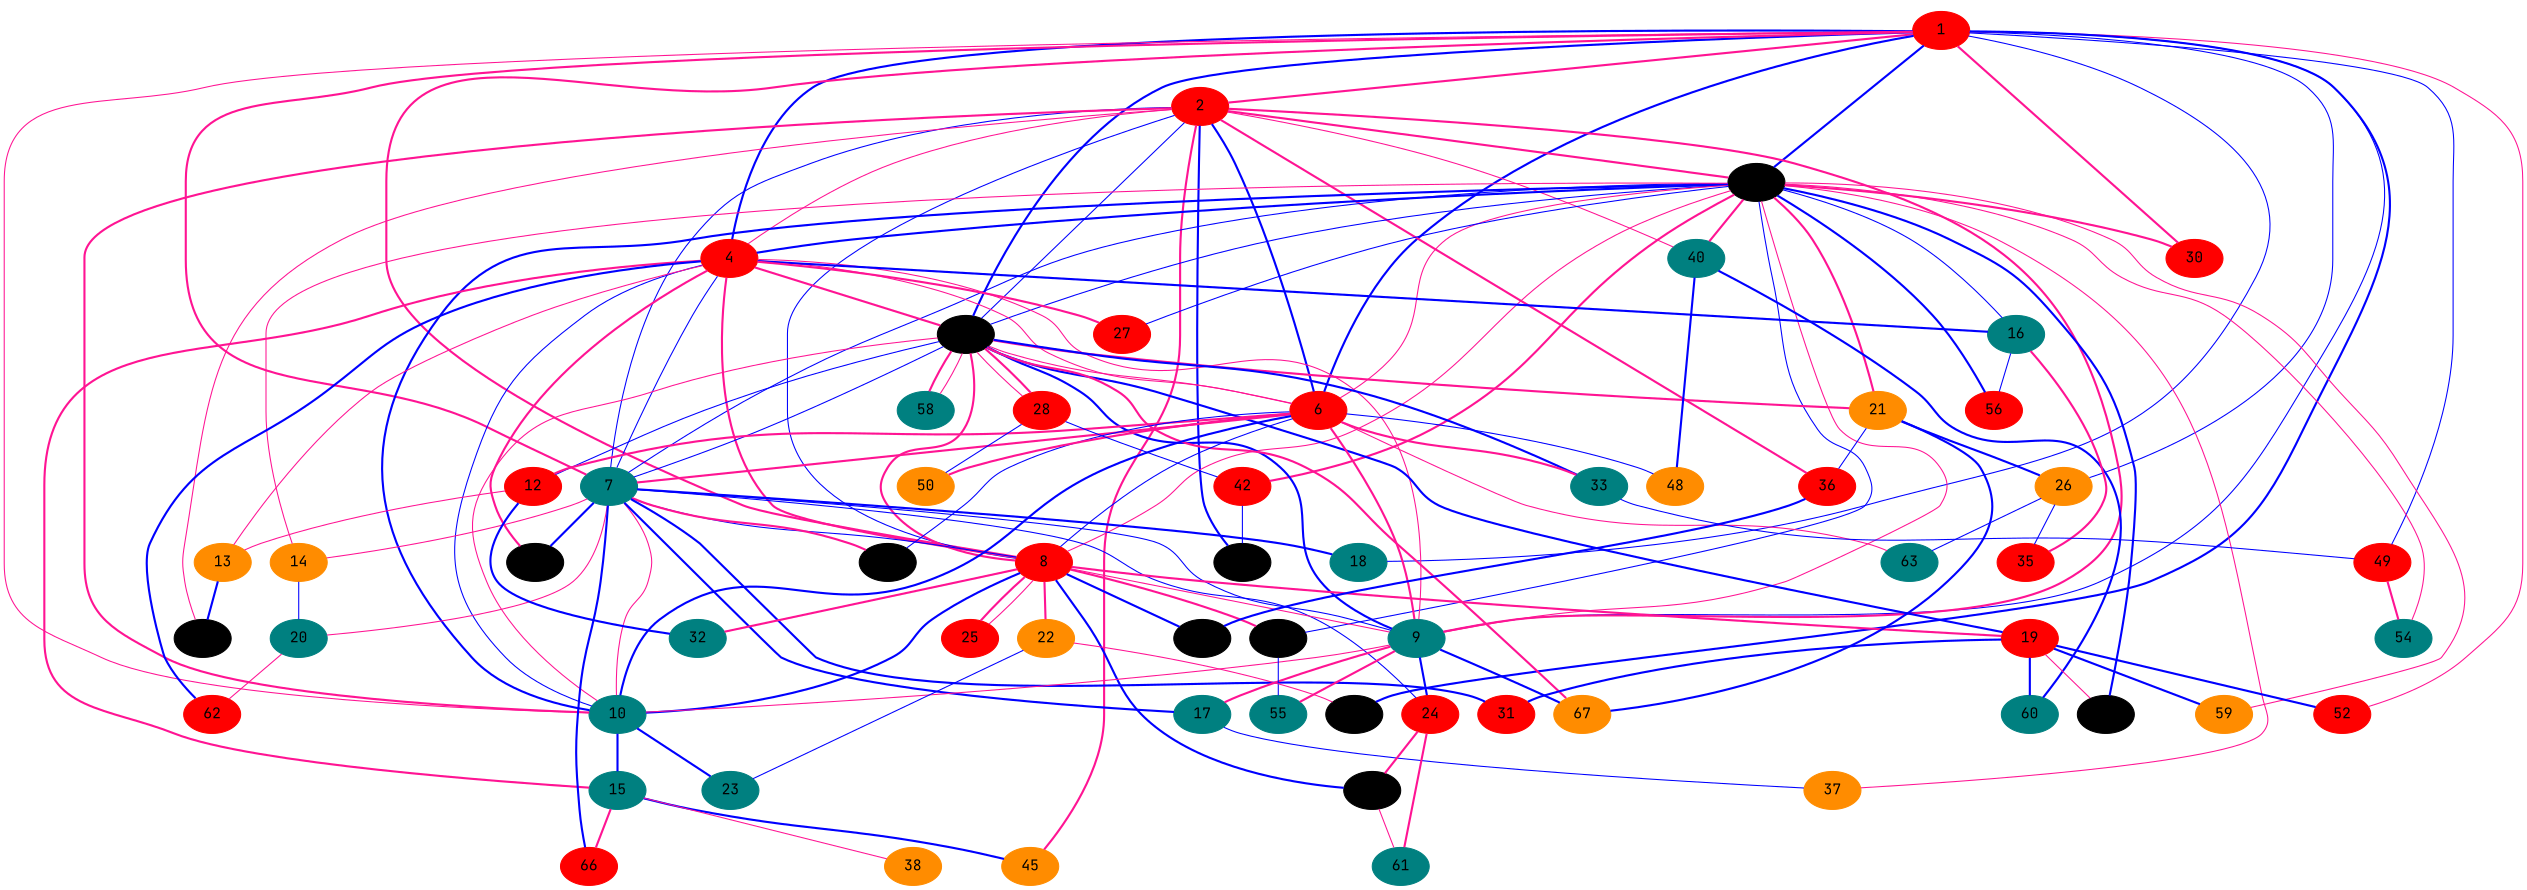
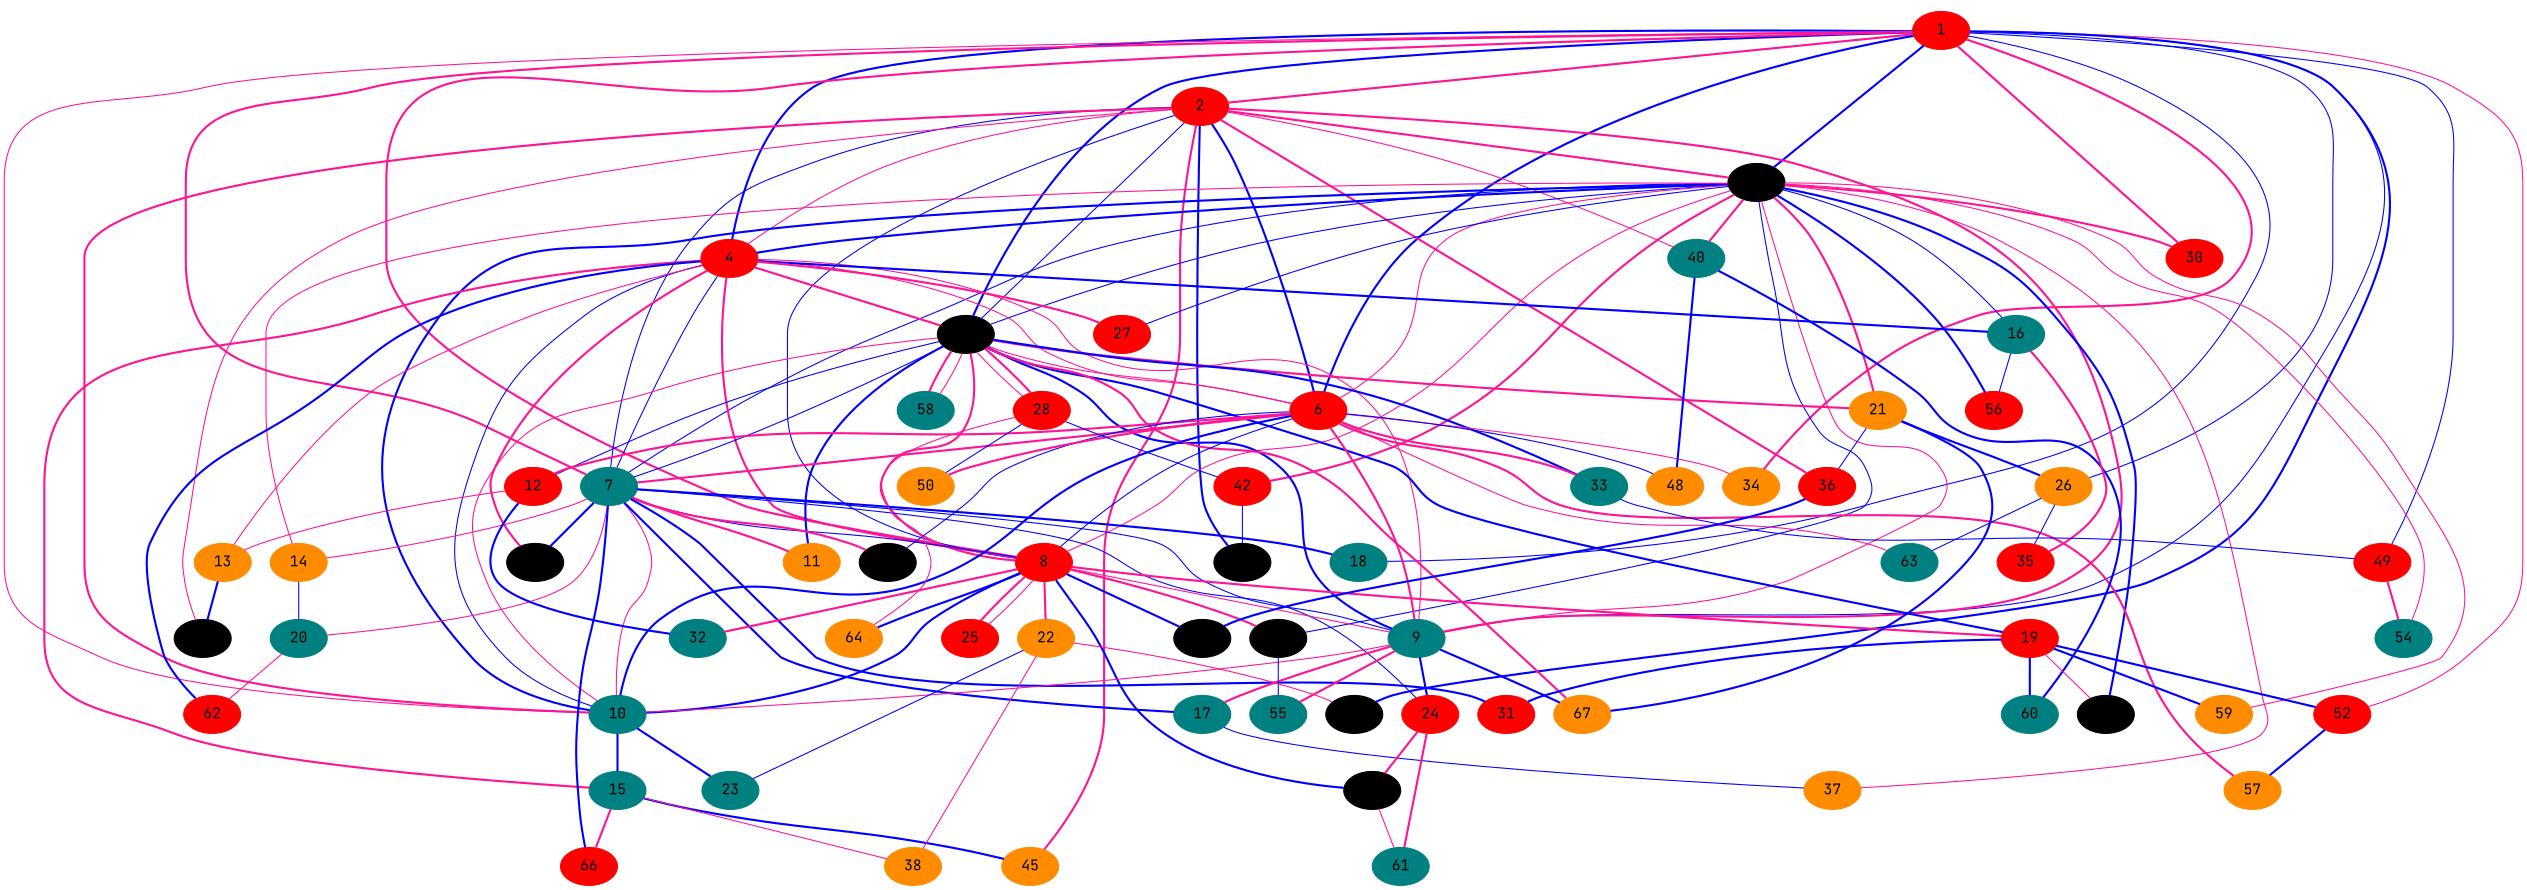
node "34": added
node "11": added
node "64": added
edge "22" -- "38": added
node "57": added
